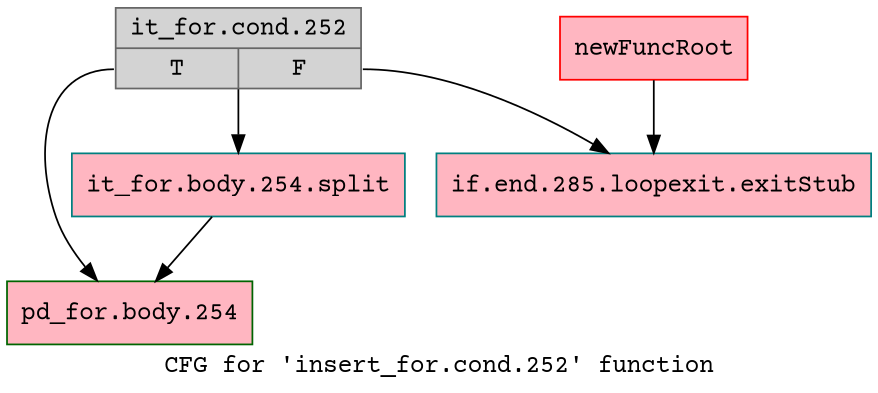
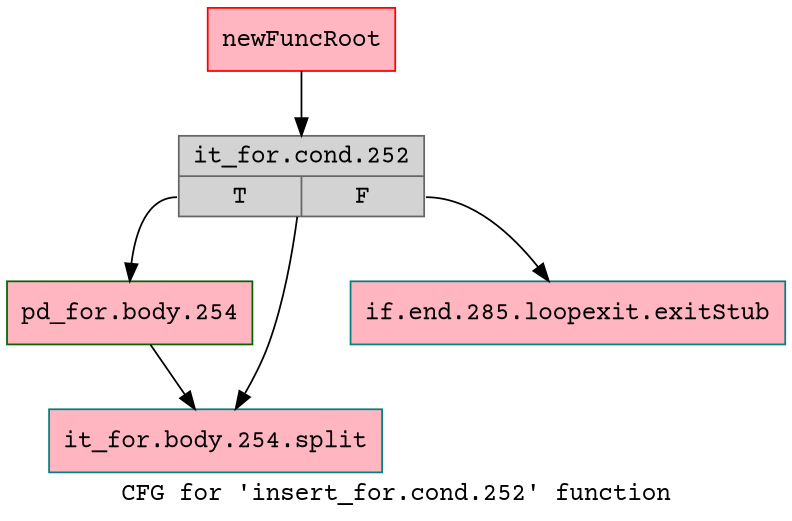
edge "newFuncRoot" -> "if.end.285.loopexit.exitStub": now "newFuncRoot" -> "it_for.cond.252"
edge "it_for.body.254.split" -> "pd_for.body.254": reversed
